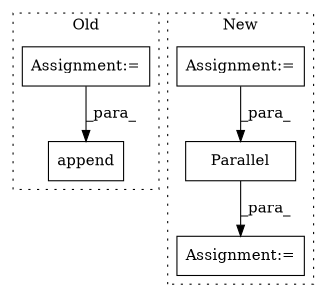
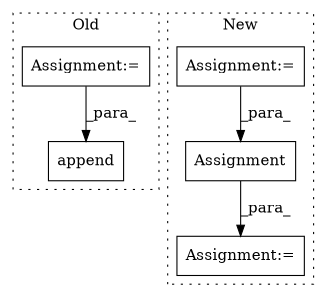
node "Parallel": label "Parallel" -> "Assignment"
